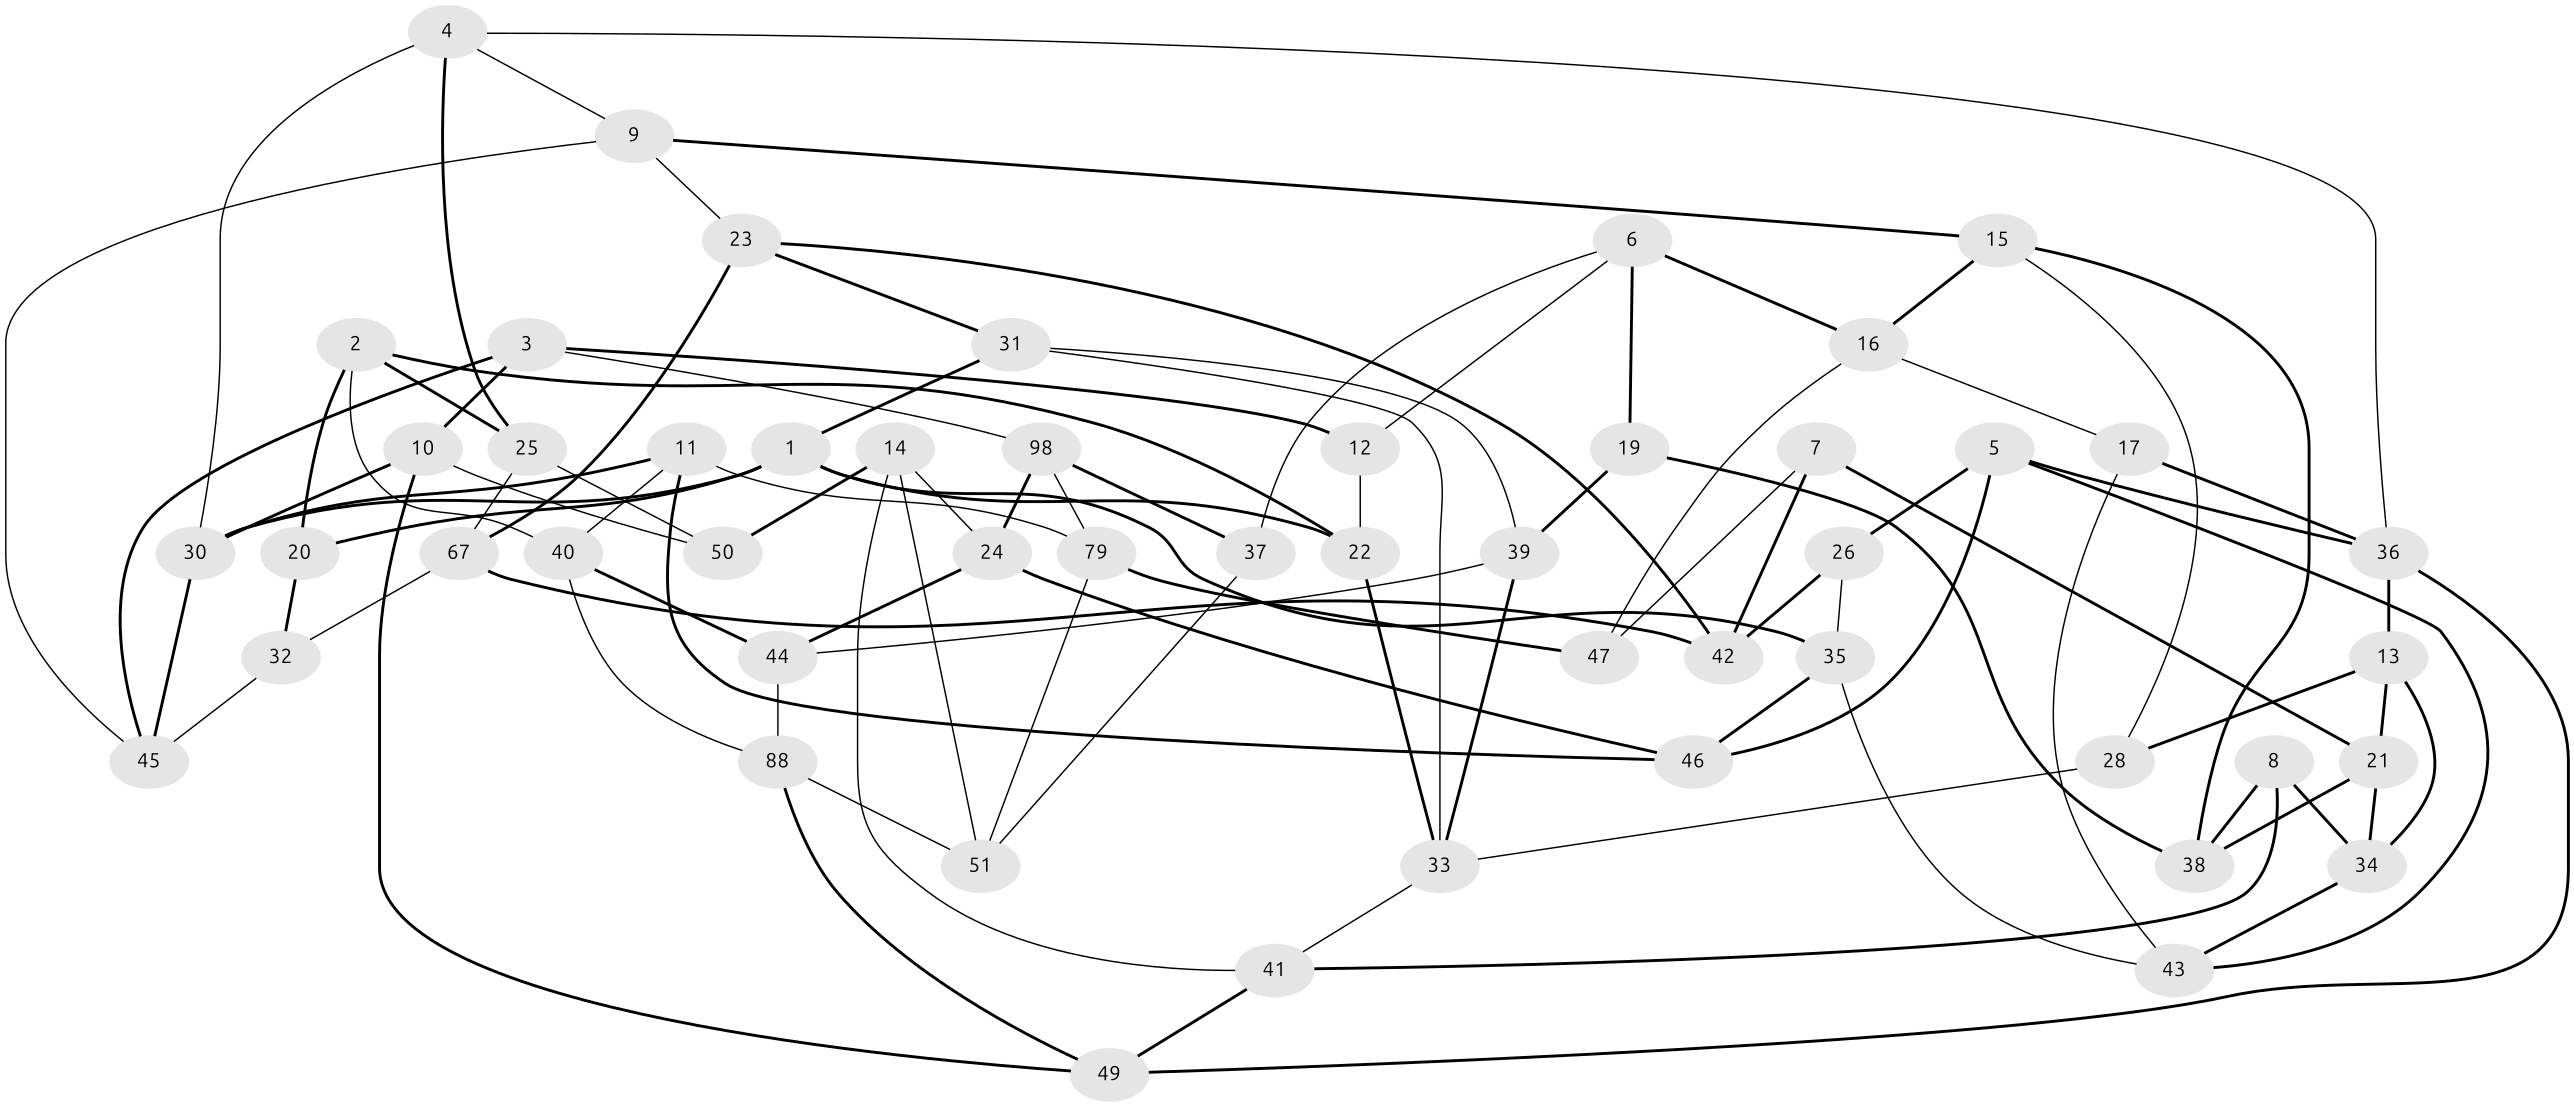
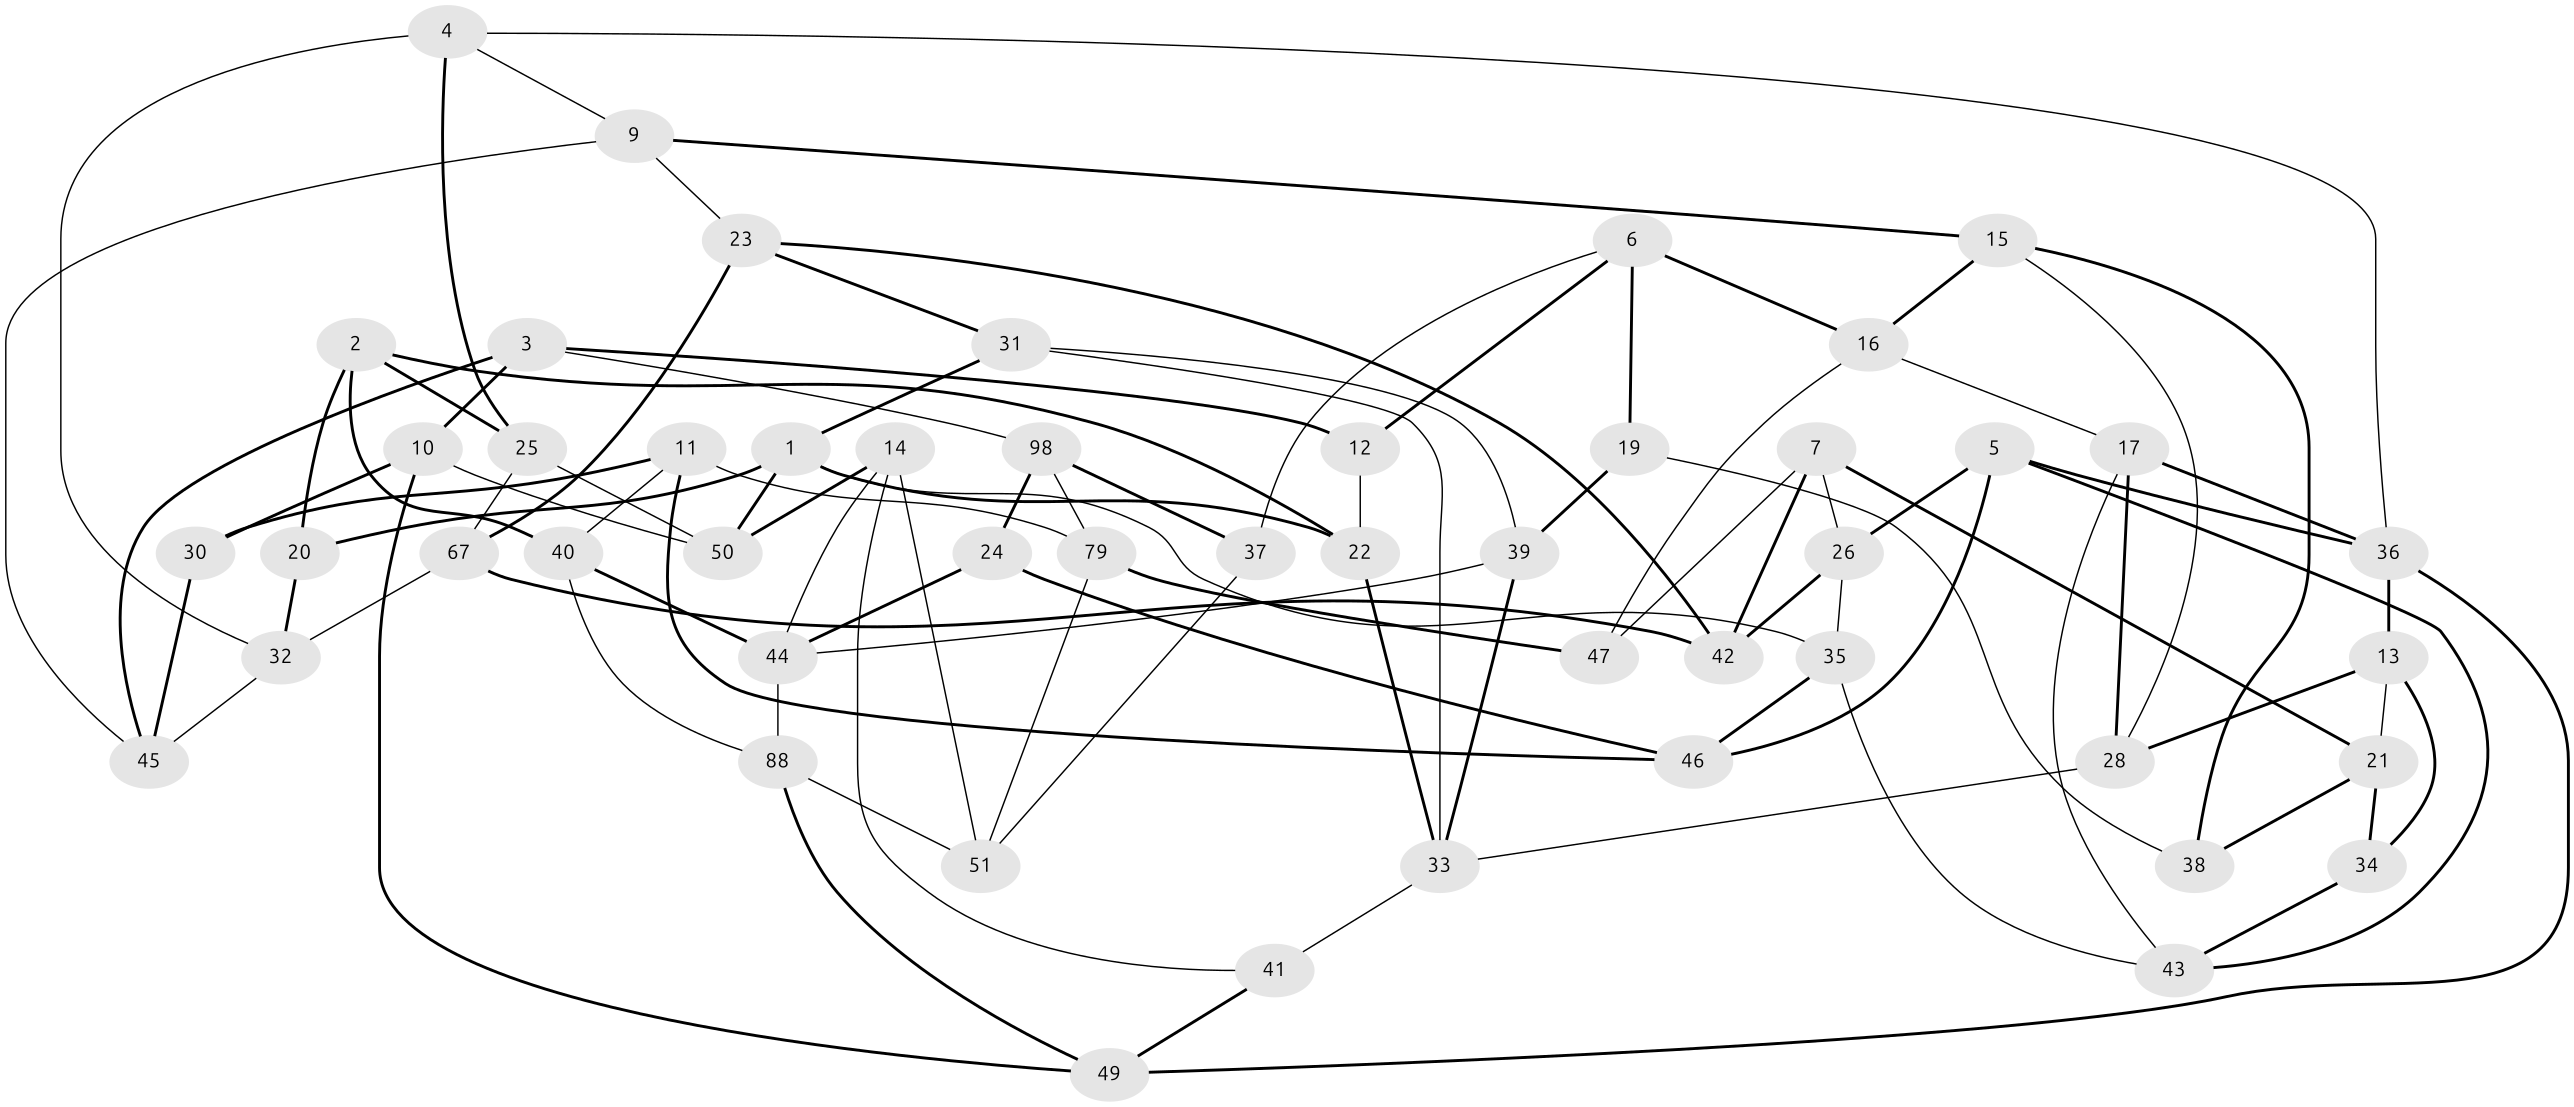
edge "4" -- "30": now "4" -- "32"
edge "6" -- "12": style solid -> bold
edge "2" -- "40": style solid -> bold
edge "1" -- "30": now "1" -- "50"
edge "7" -- "26": added
edge "14" -- "24": now "14" -- "44"
edge "1" -- "35": style bold -> solid
edge "19" -- "38": style bold -> solid
edge "17" -- "28": added
edge "13" -- "21": style bold -> solid
node "8": removed
